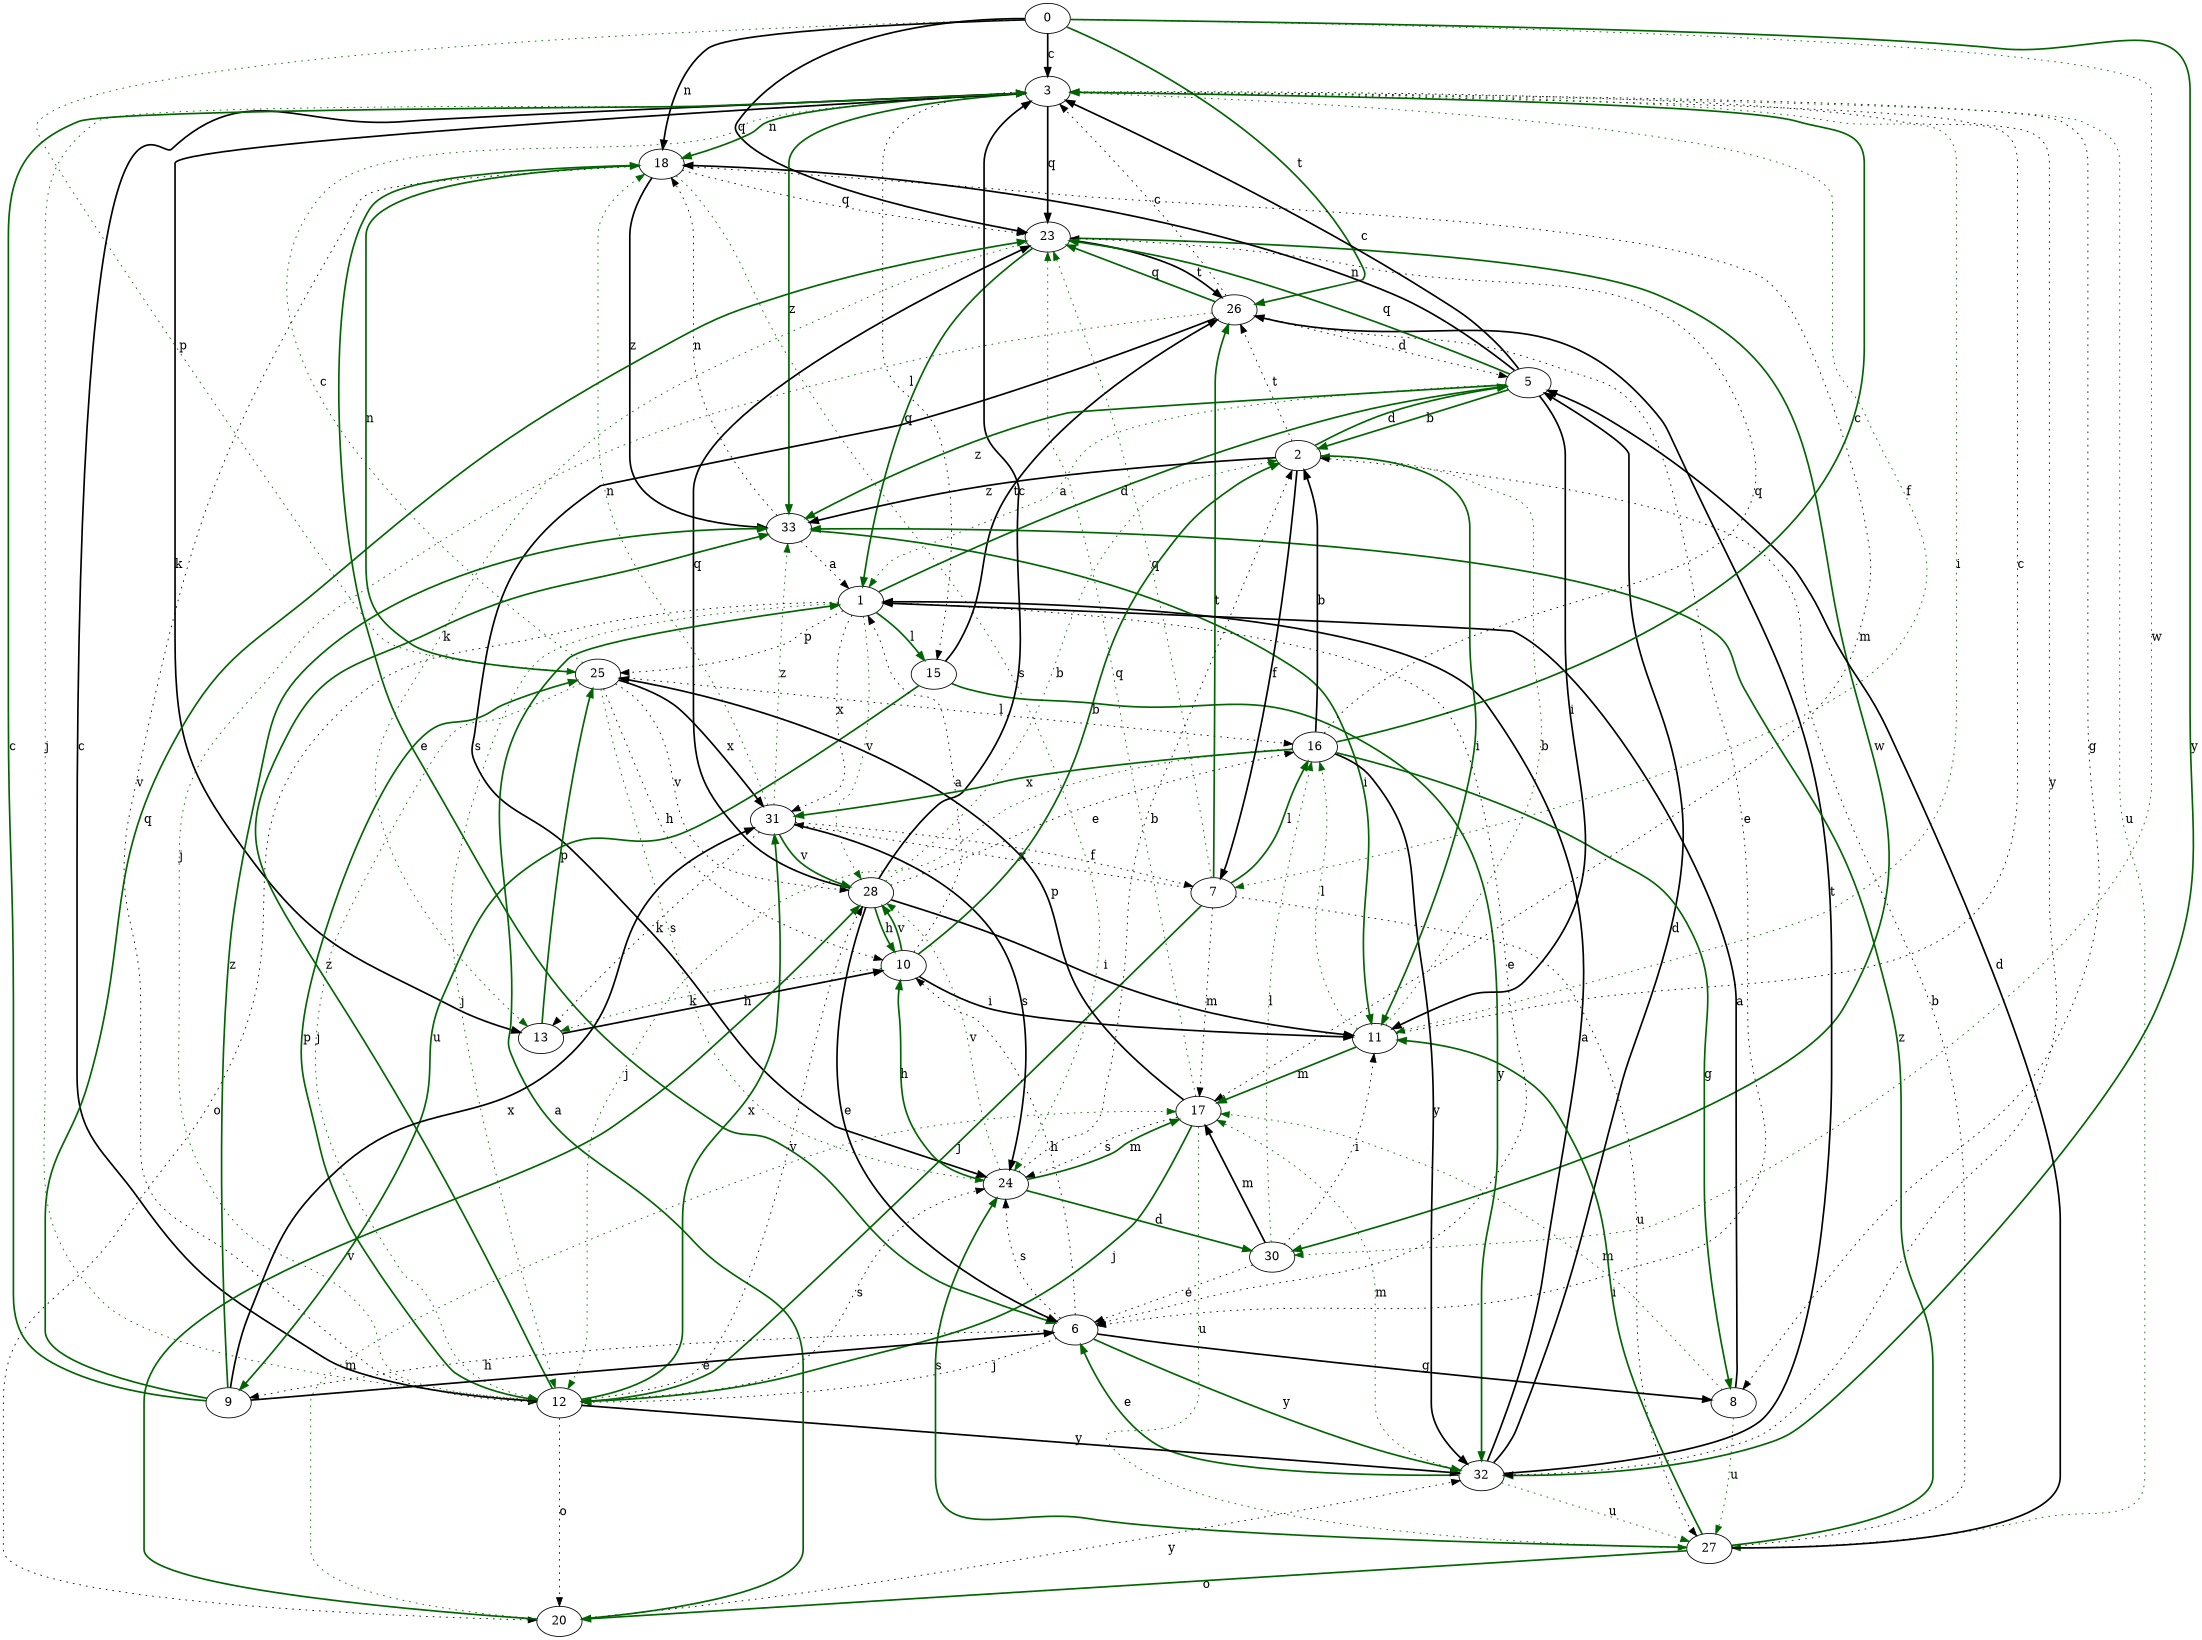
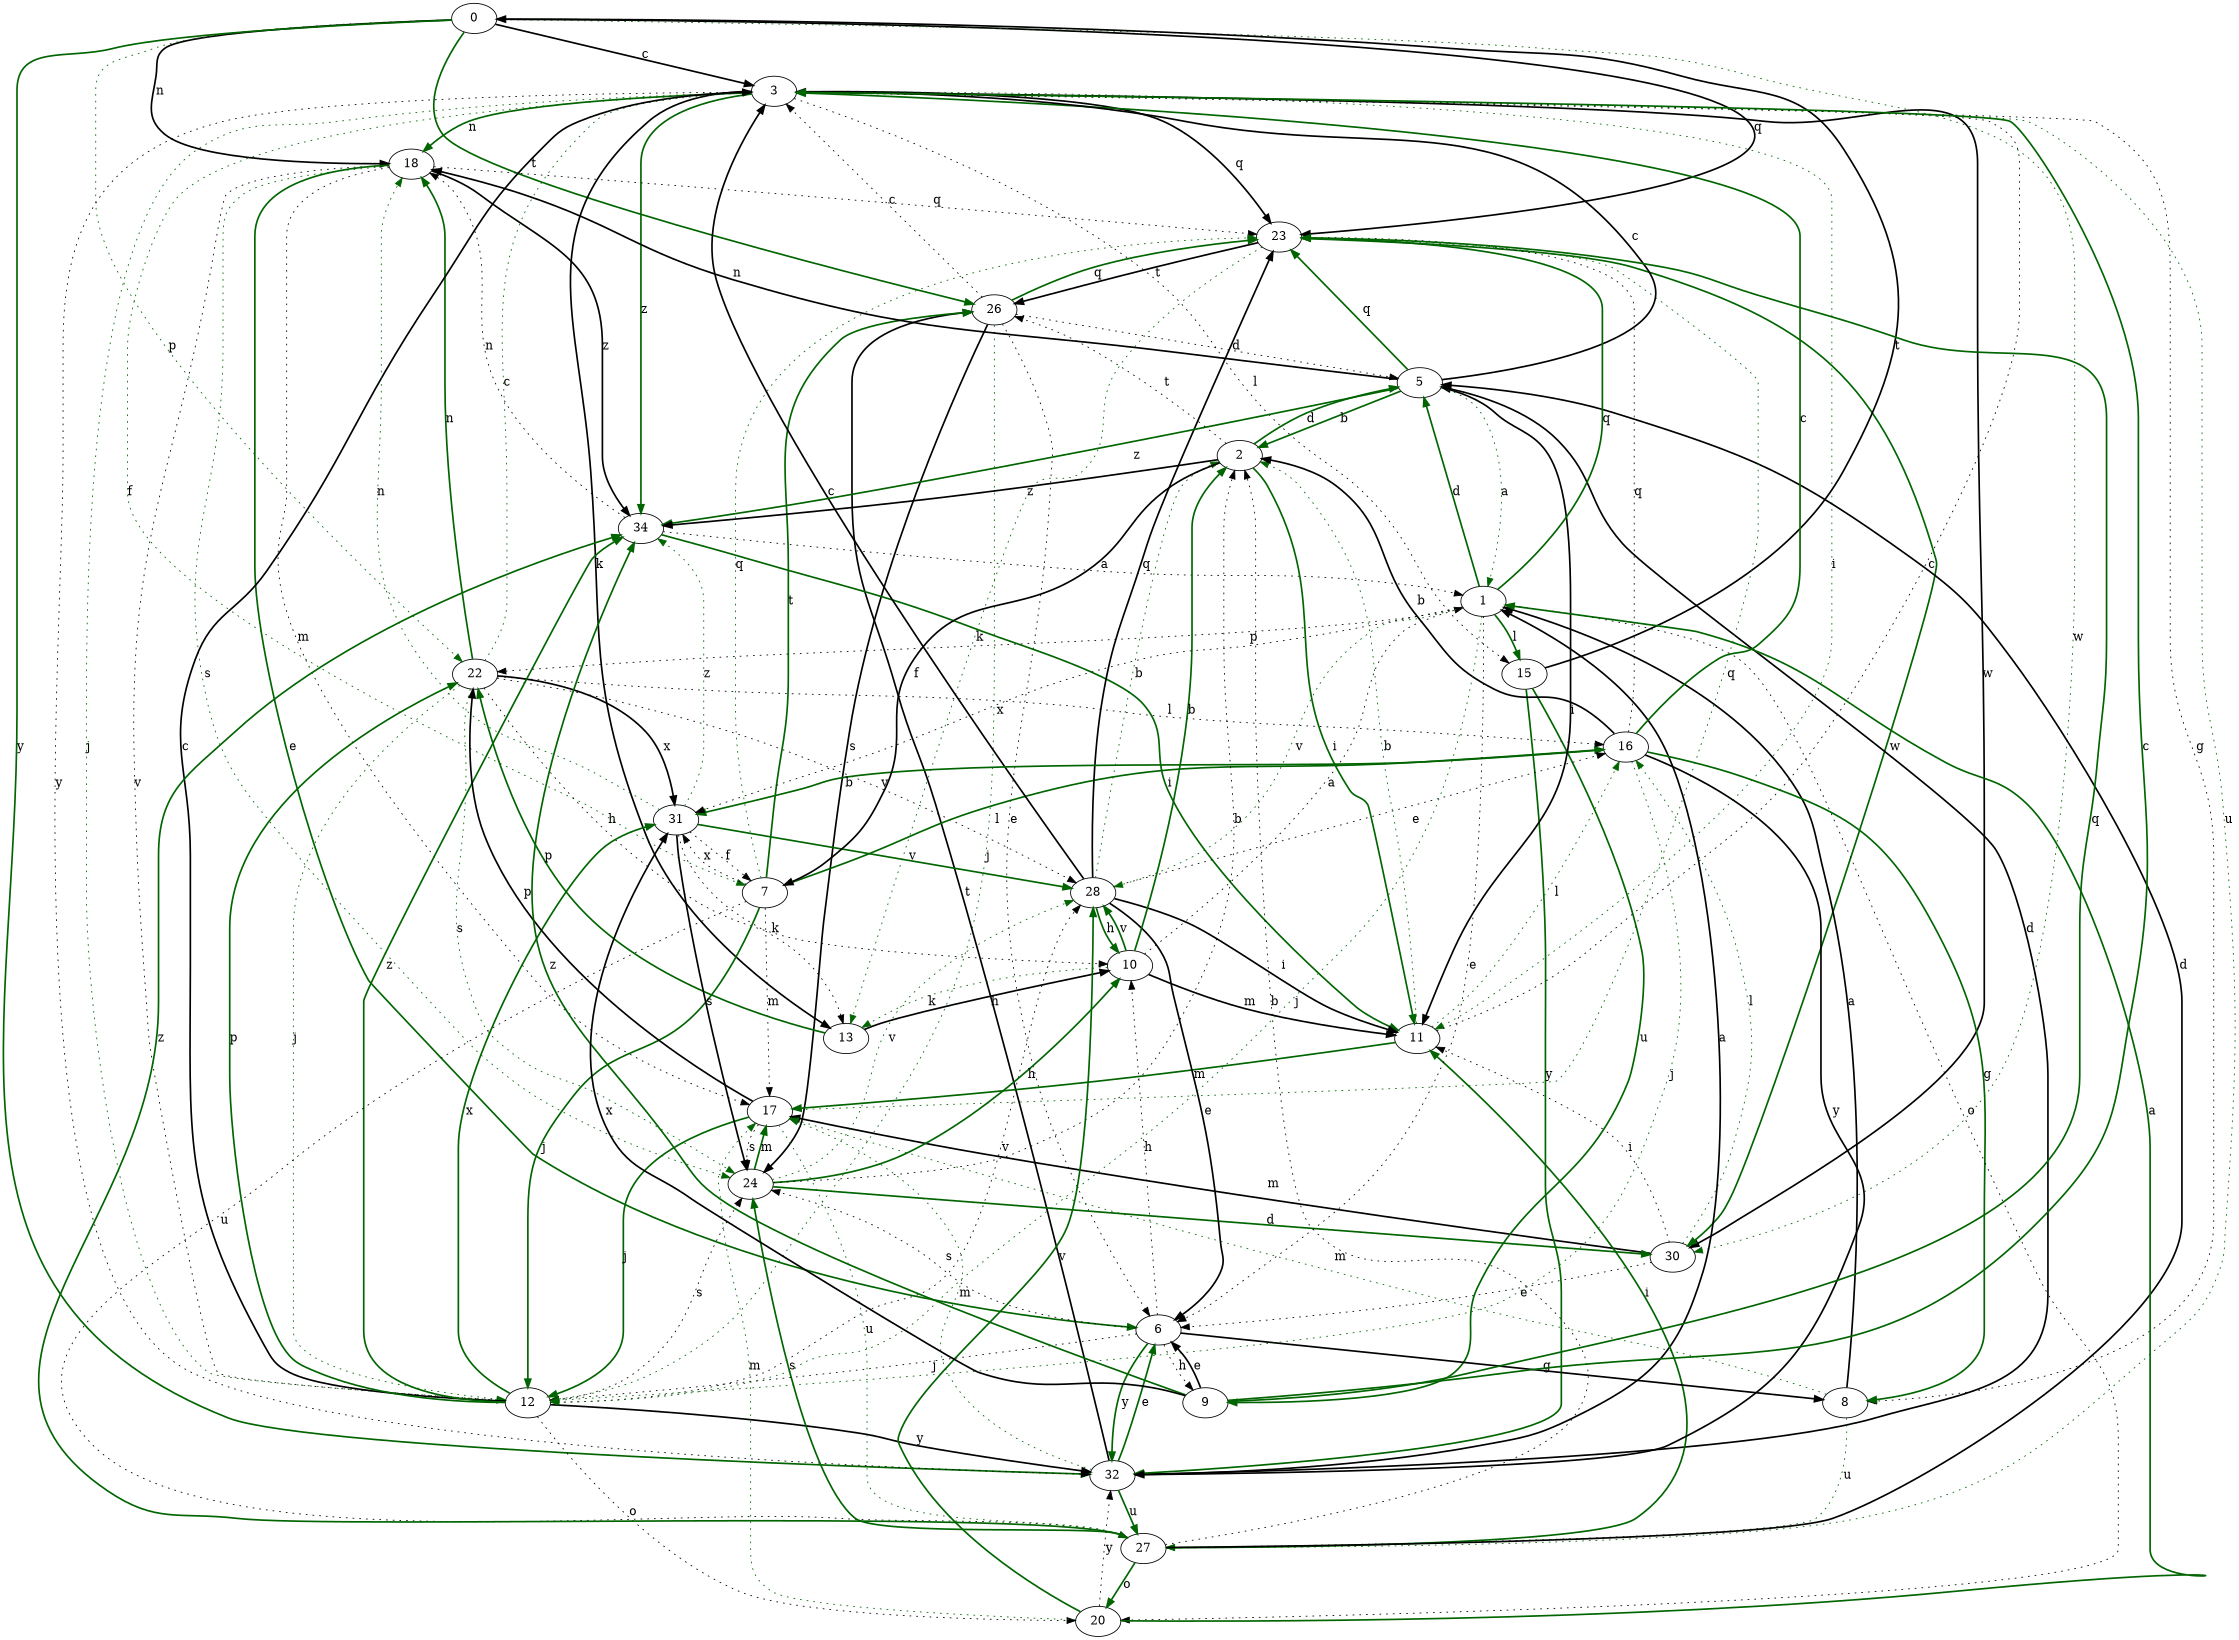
edge "3" -> "30": added, label "w"
edge "23" -> "1": reversed
edge "15" -> "26": now "15" -> "0"
node "33": label "33" -> "34"
node "25": label "25" -> "22"
edge "16" -> "31": label "x" -> "b"
edge "10" -> "11": label "i" -> "m"
edge "32" -> "27": style dotted -> bold
